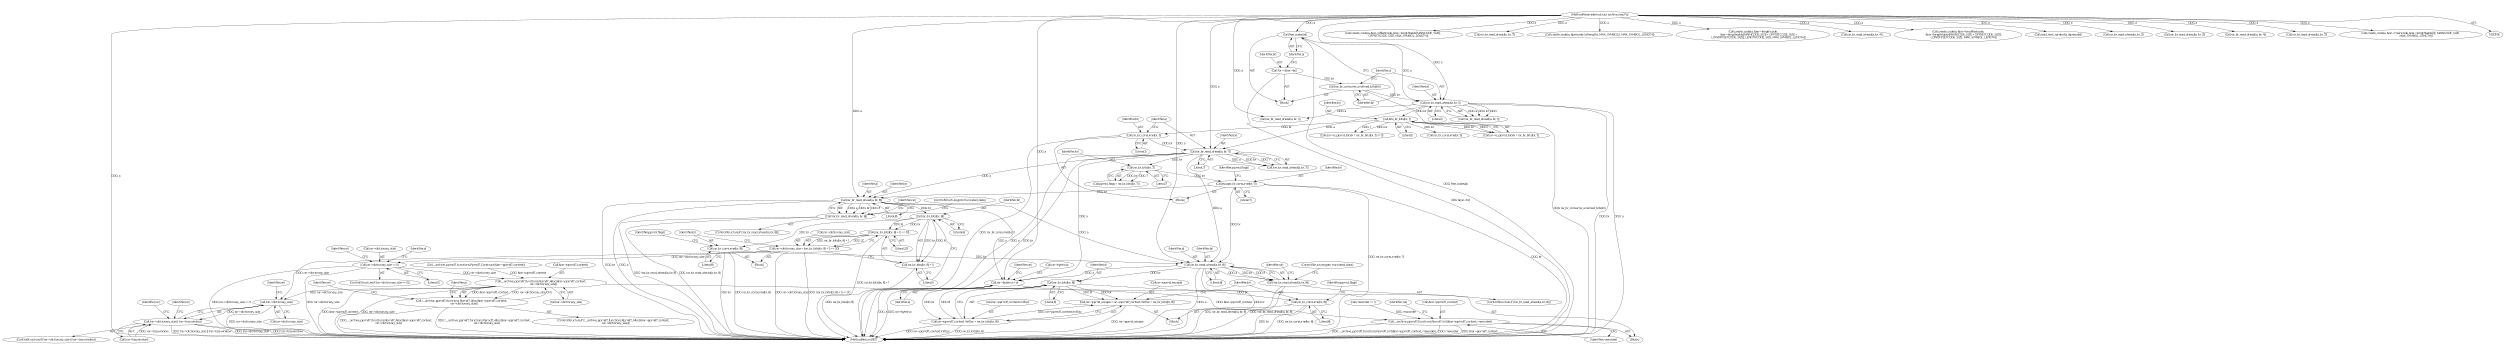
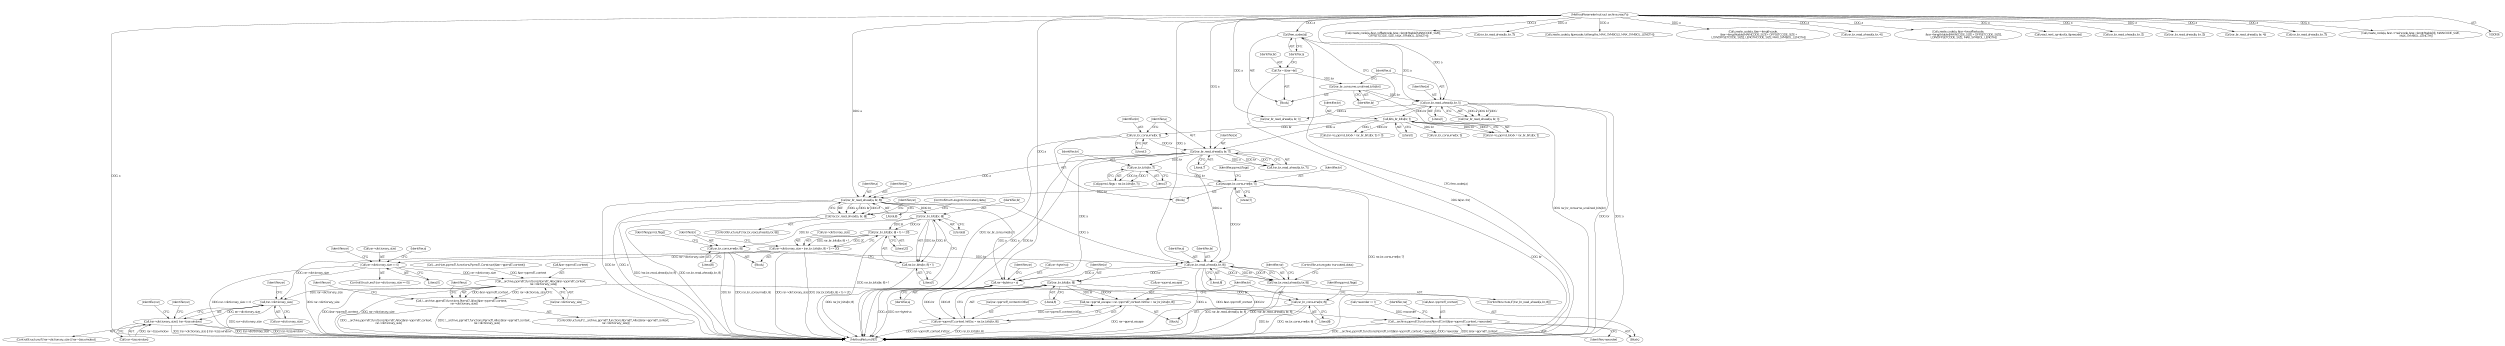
edge "(Call,free_codes(a))" -> "(MethodReturn,RET)": label "DDG: free_codes(a)" -> "CFG: free_codes(a)"
